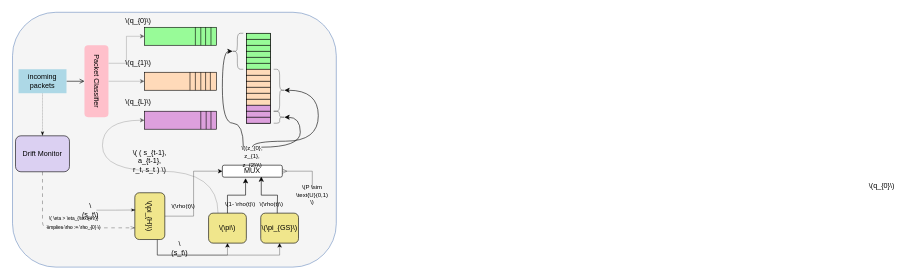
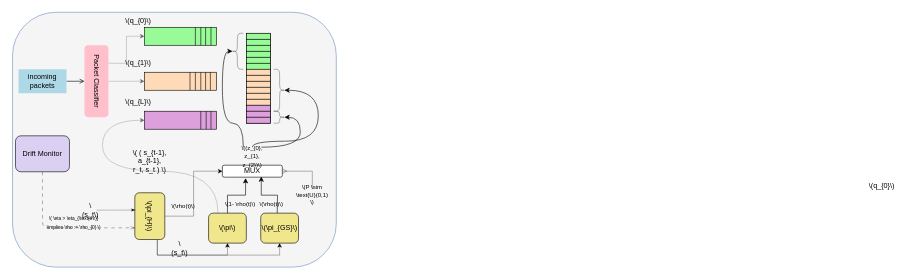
edge "incoming packets" -> "Drift Monitor": removed
